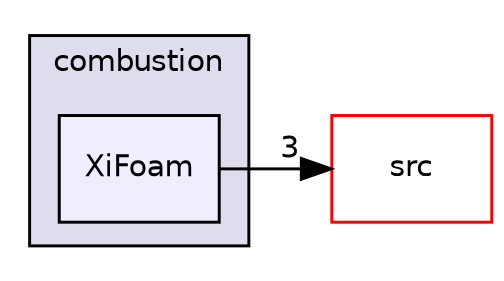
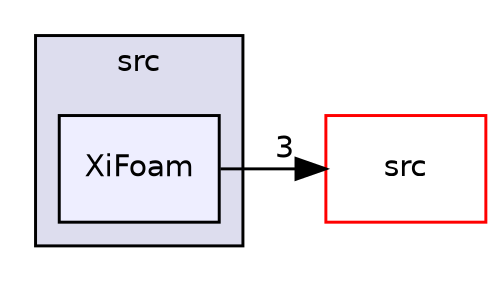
cluster "combustion": label "combustion" -> "src"
